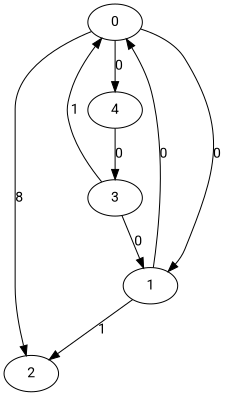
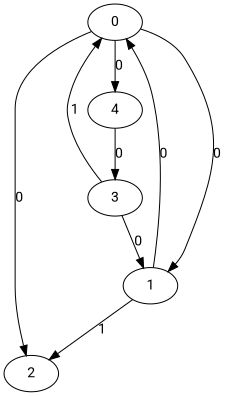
edge "0" -> "2": label "8" -> "0"
